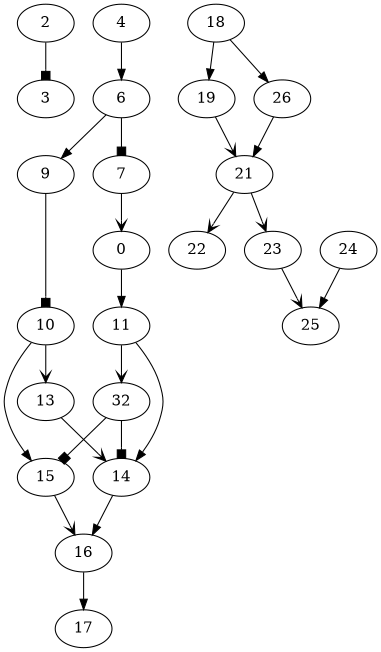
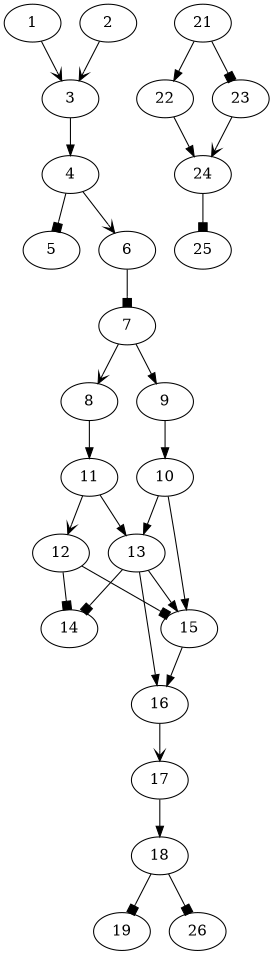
node "1": added
edge "2" -> "3": arrowhead box -> vee
edge "4" -> "6": arrowhead normal -> vee
edge "18" -> "19": arrowhead normal -> box
edge "18" -> "26": arrowhead normal -> box
edge "3" -> "4": added
edge "22" -> "24": added
edge "19" -> "21": removed
edge "26" -> "21": removed
edge "6" -> "9": now "7" -> "9"
edge "21" -> "23": arrowhead vee -> box
edge "21" -> "22": arrowhead vee -> normal
edge "9" -> "10": arrowhead box -> normal
node "5": added
node "0": label "0" -> "8"
edge "23" -> "25": now "23" -> "24"
edge "24" -> "25": arrowhead normal -> box
edge "10" -> "13": arrowhead vee -> normal
edge "11" -> "14": now "11" -> "13"
node "32": label "32" -> "12"
edge "13" -> "14": arrowhead vee -> box
edge "15" -> "16": arrowhead vee -> normal
edge "14" -> "16": now "13" -> "16"
edge "16" -> "17": arrowhead normal -> vee
edge "13" -> "15": added
edge "17" -> "18": added
